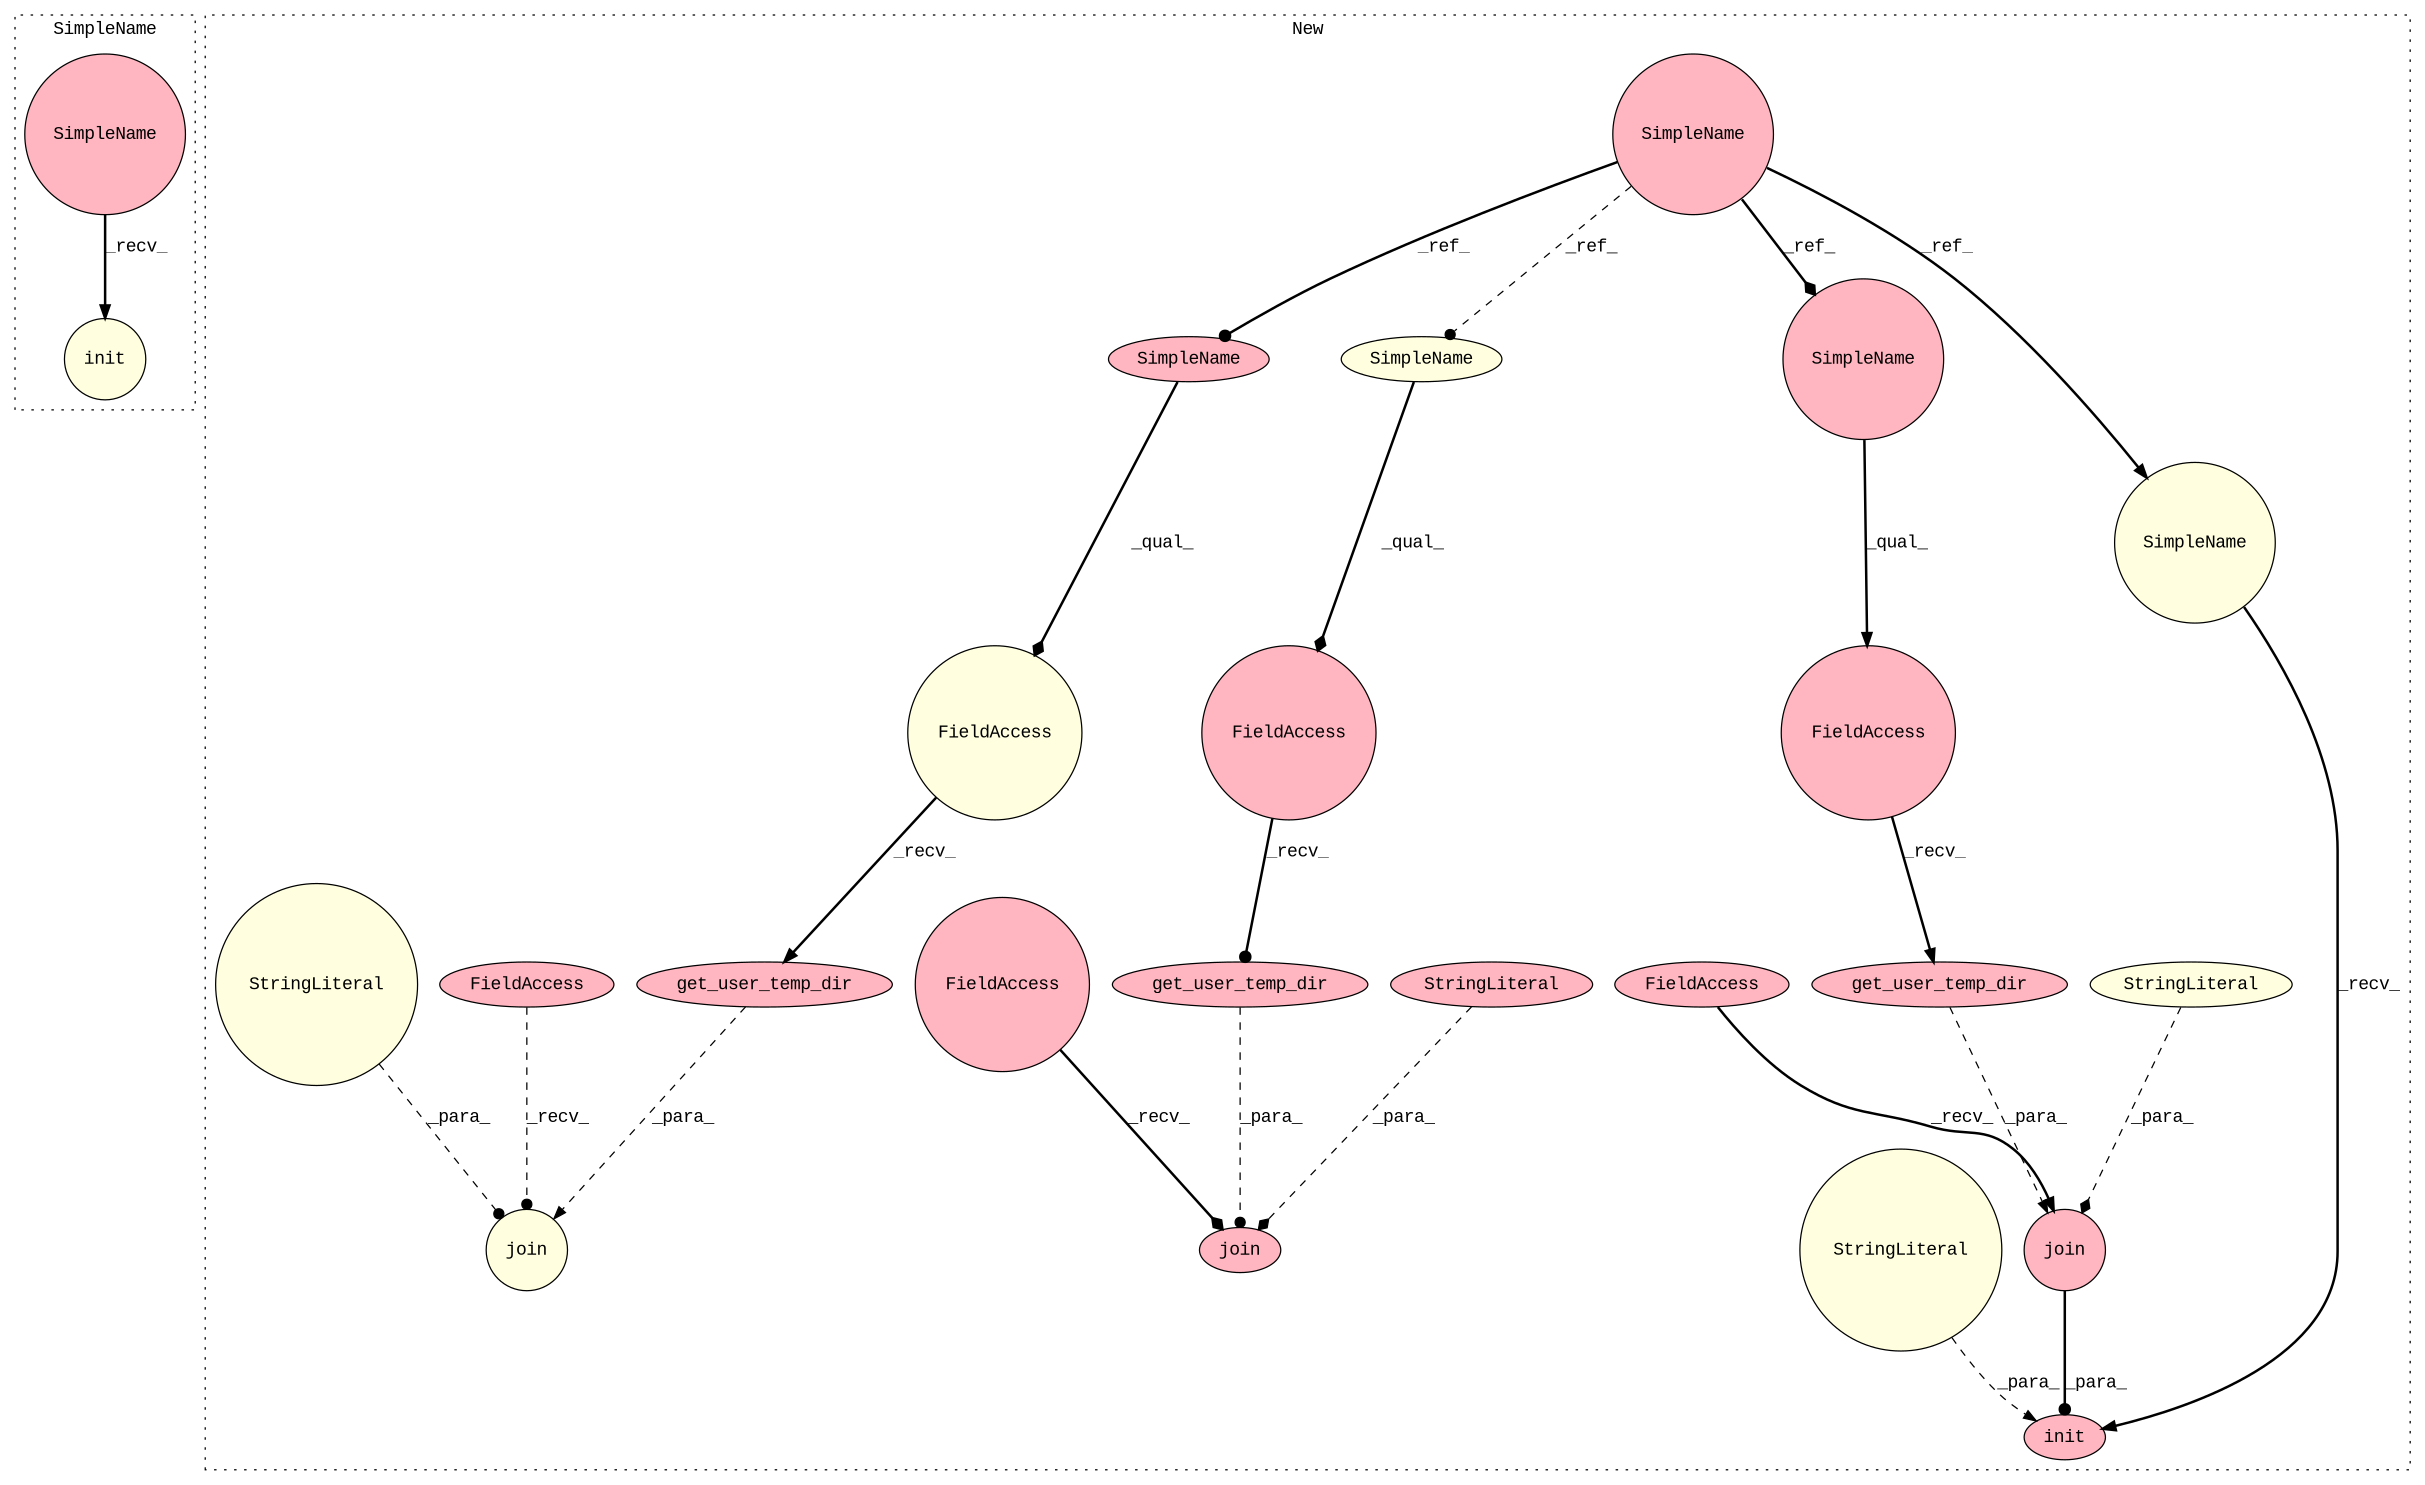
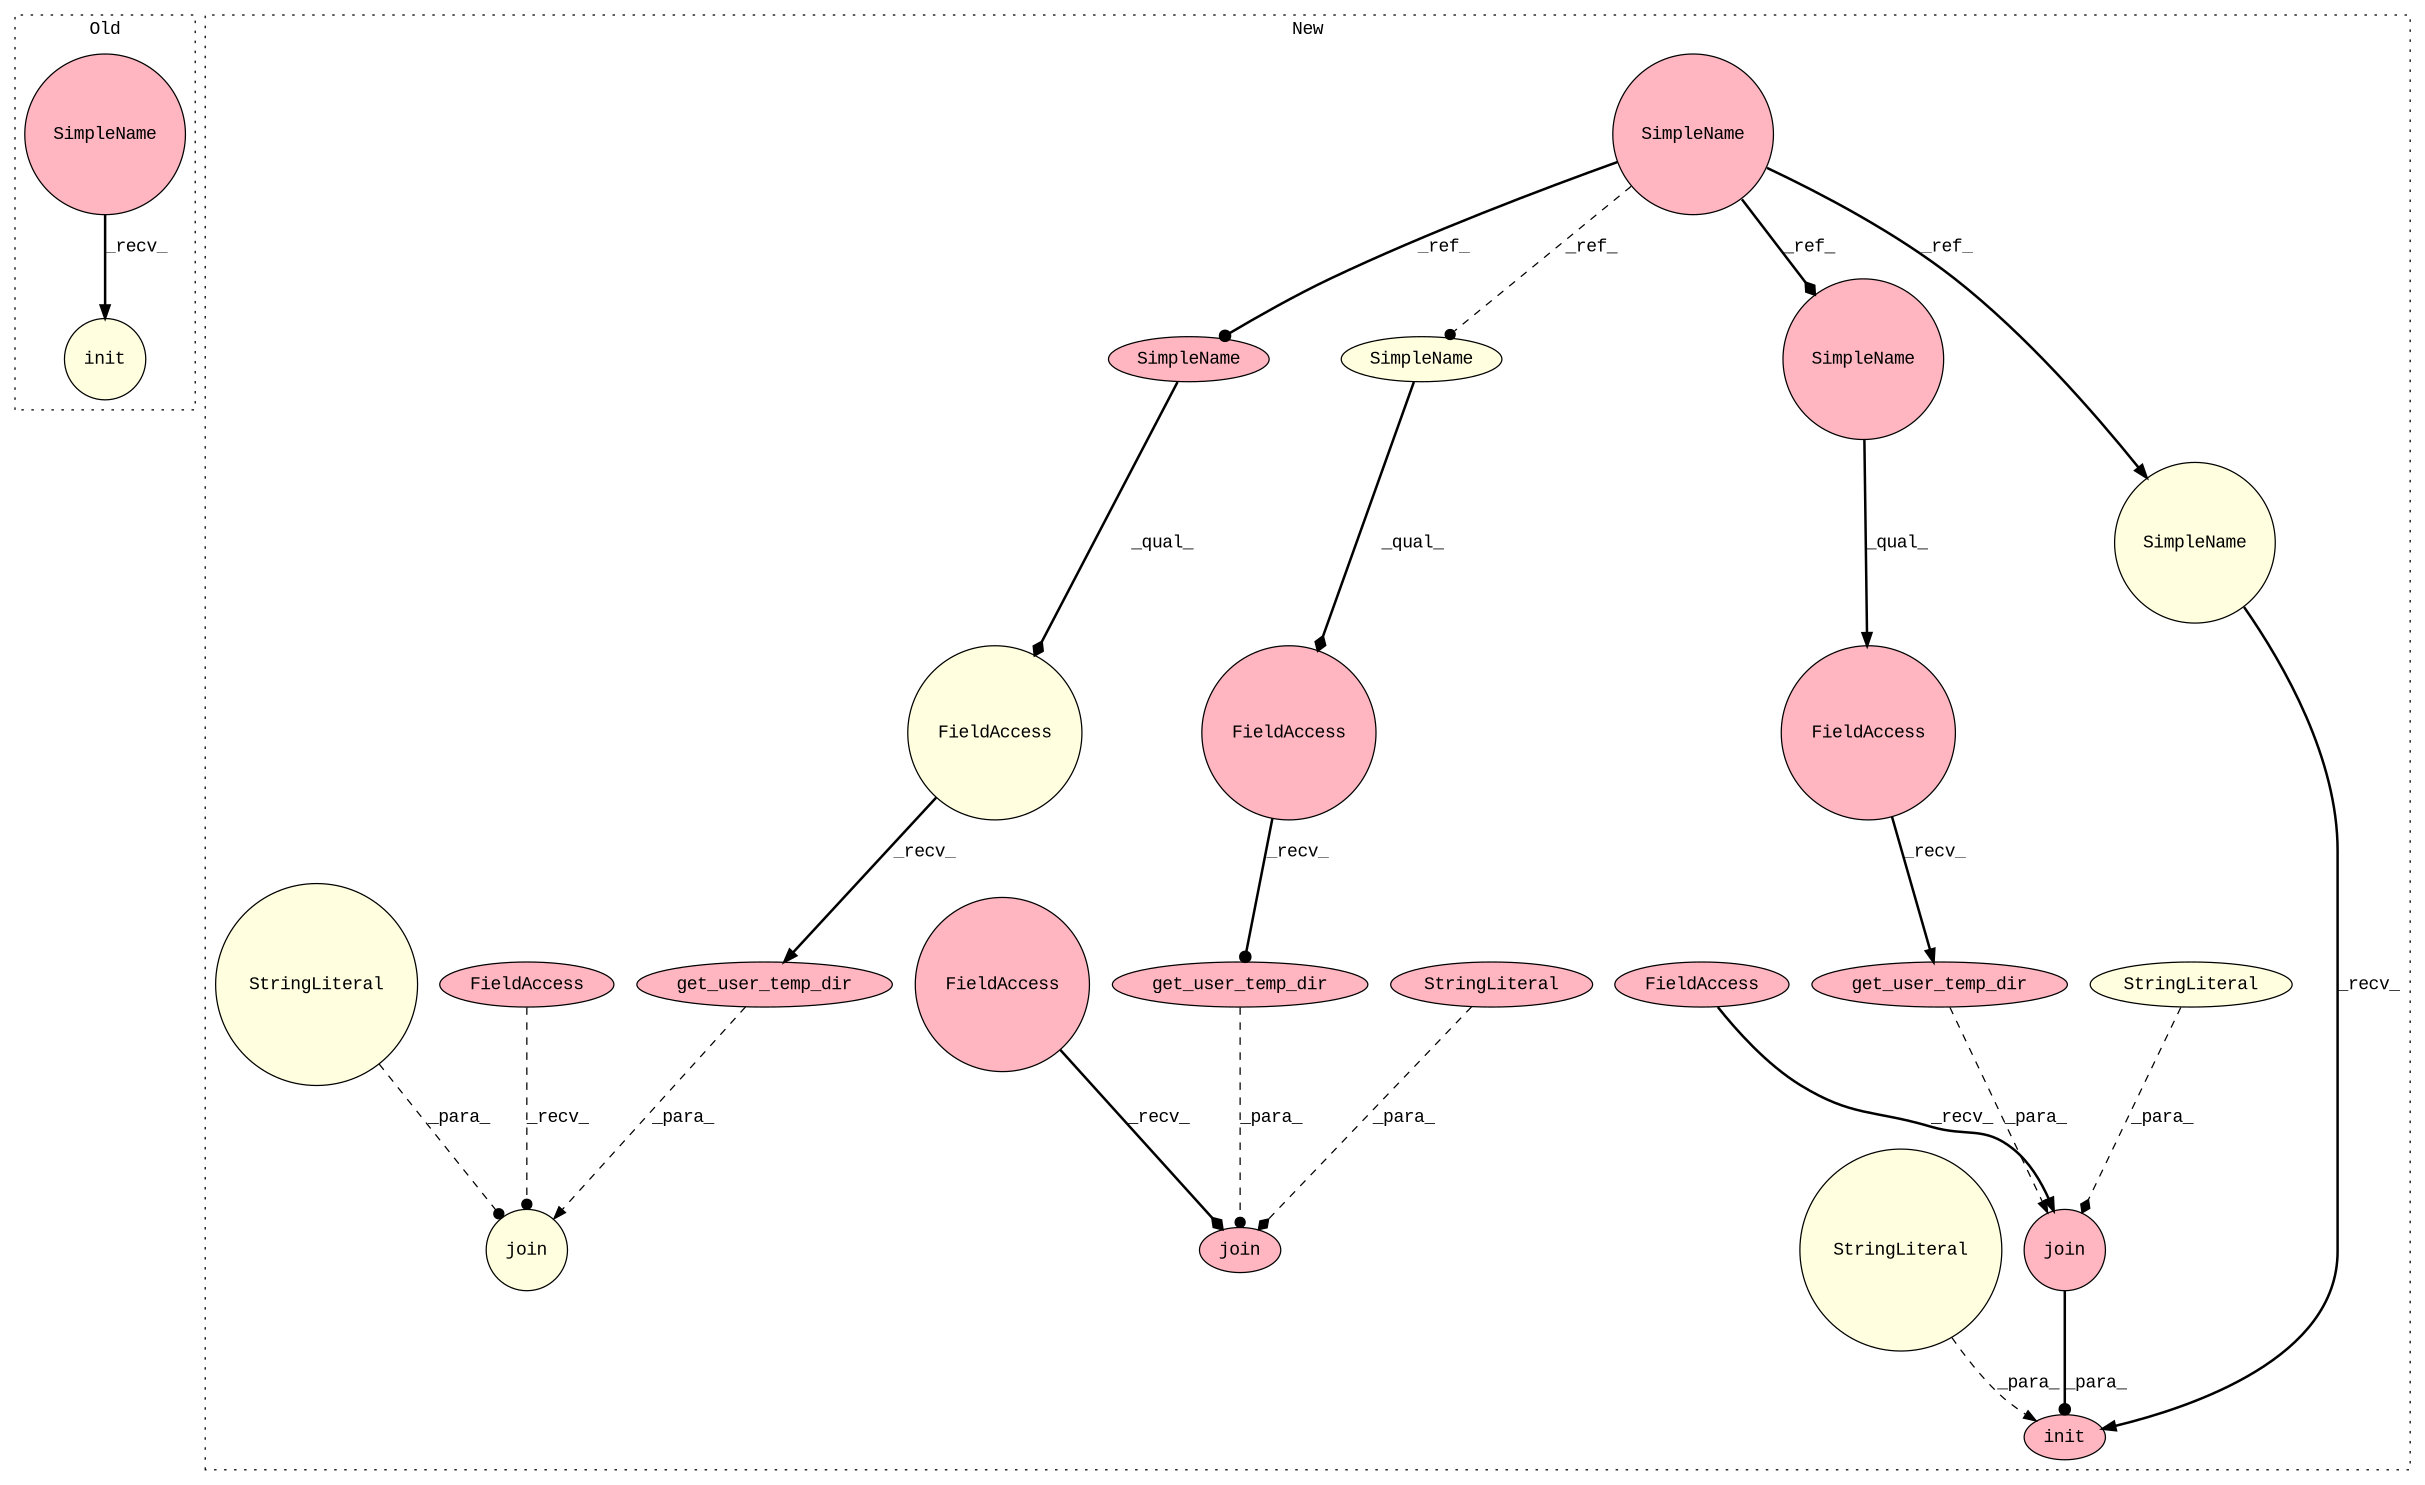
cluster "SimpleName": label "SimpleName" -> "Old"
